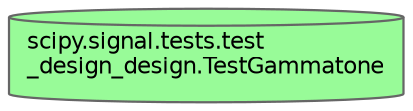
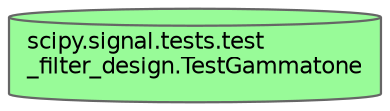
node "scipy.signal.tests.test _design_design.TestGammatone": label "scipy.signal.tests.test _design_design.TestGammatone" -> "scipy.signal.tests.test _filter_design.TestGammatone"
